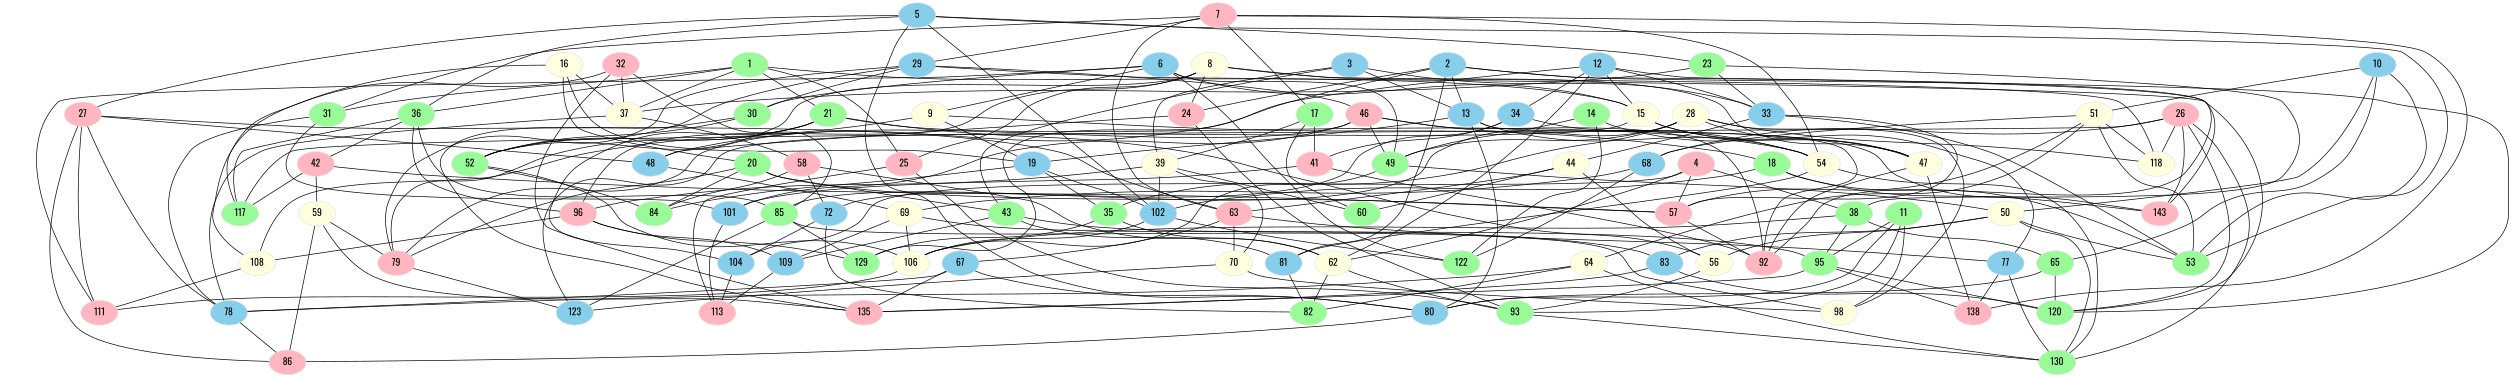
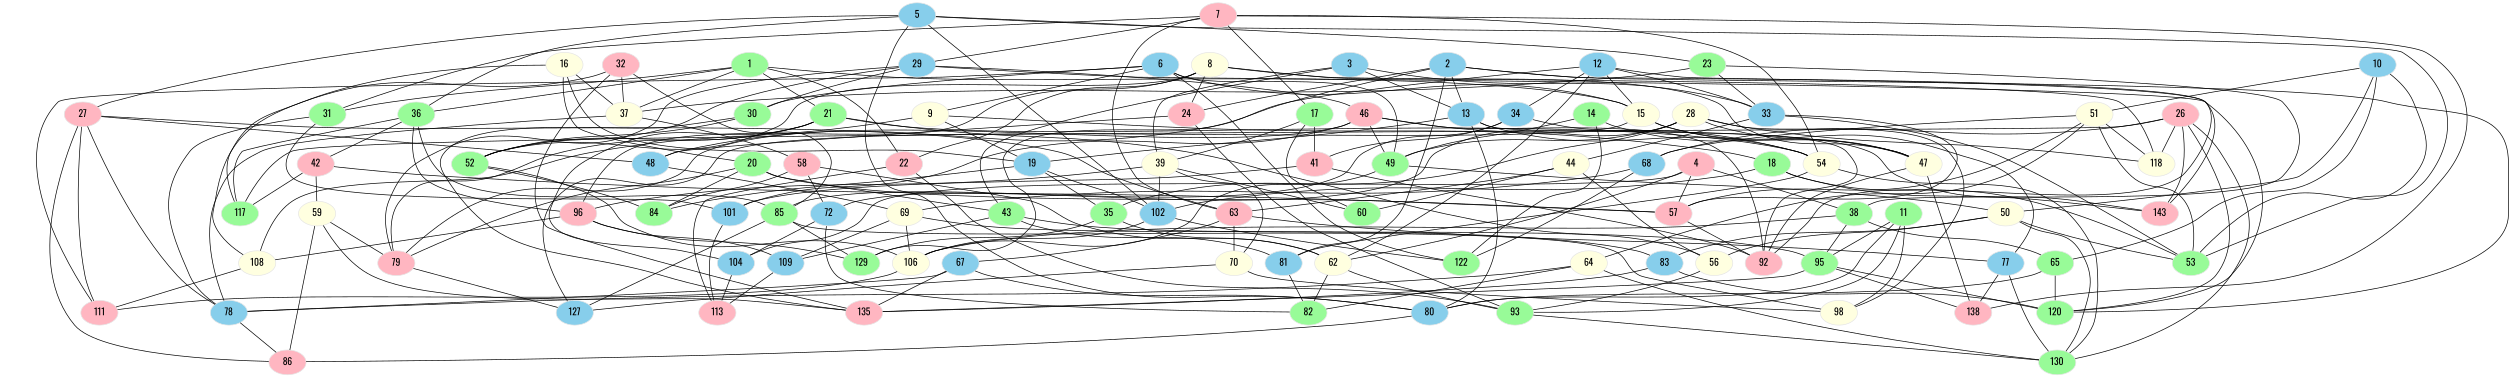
node "25": label "25" -> "22"
node "123": label "123" -> "127"
